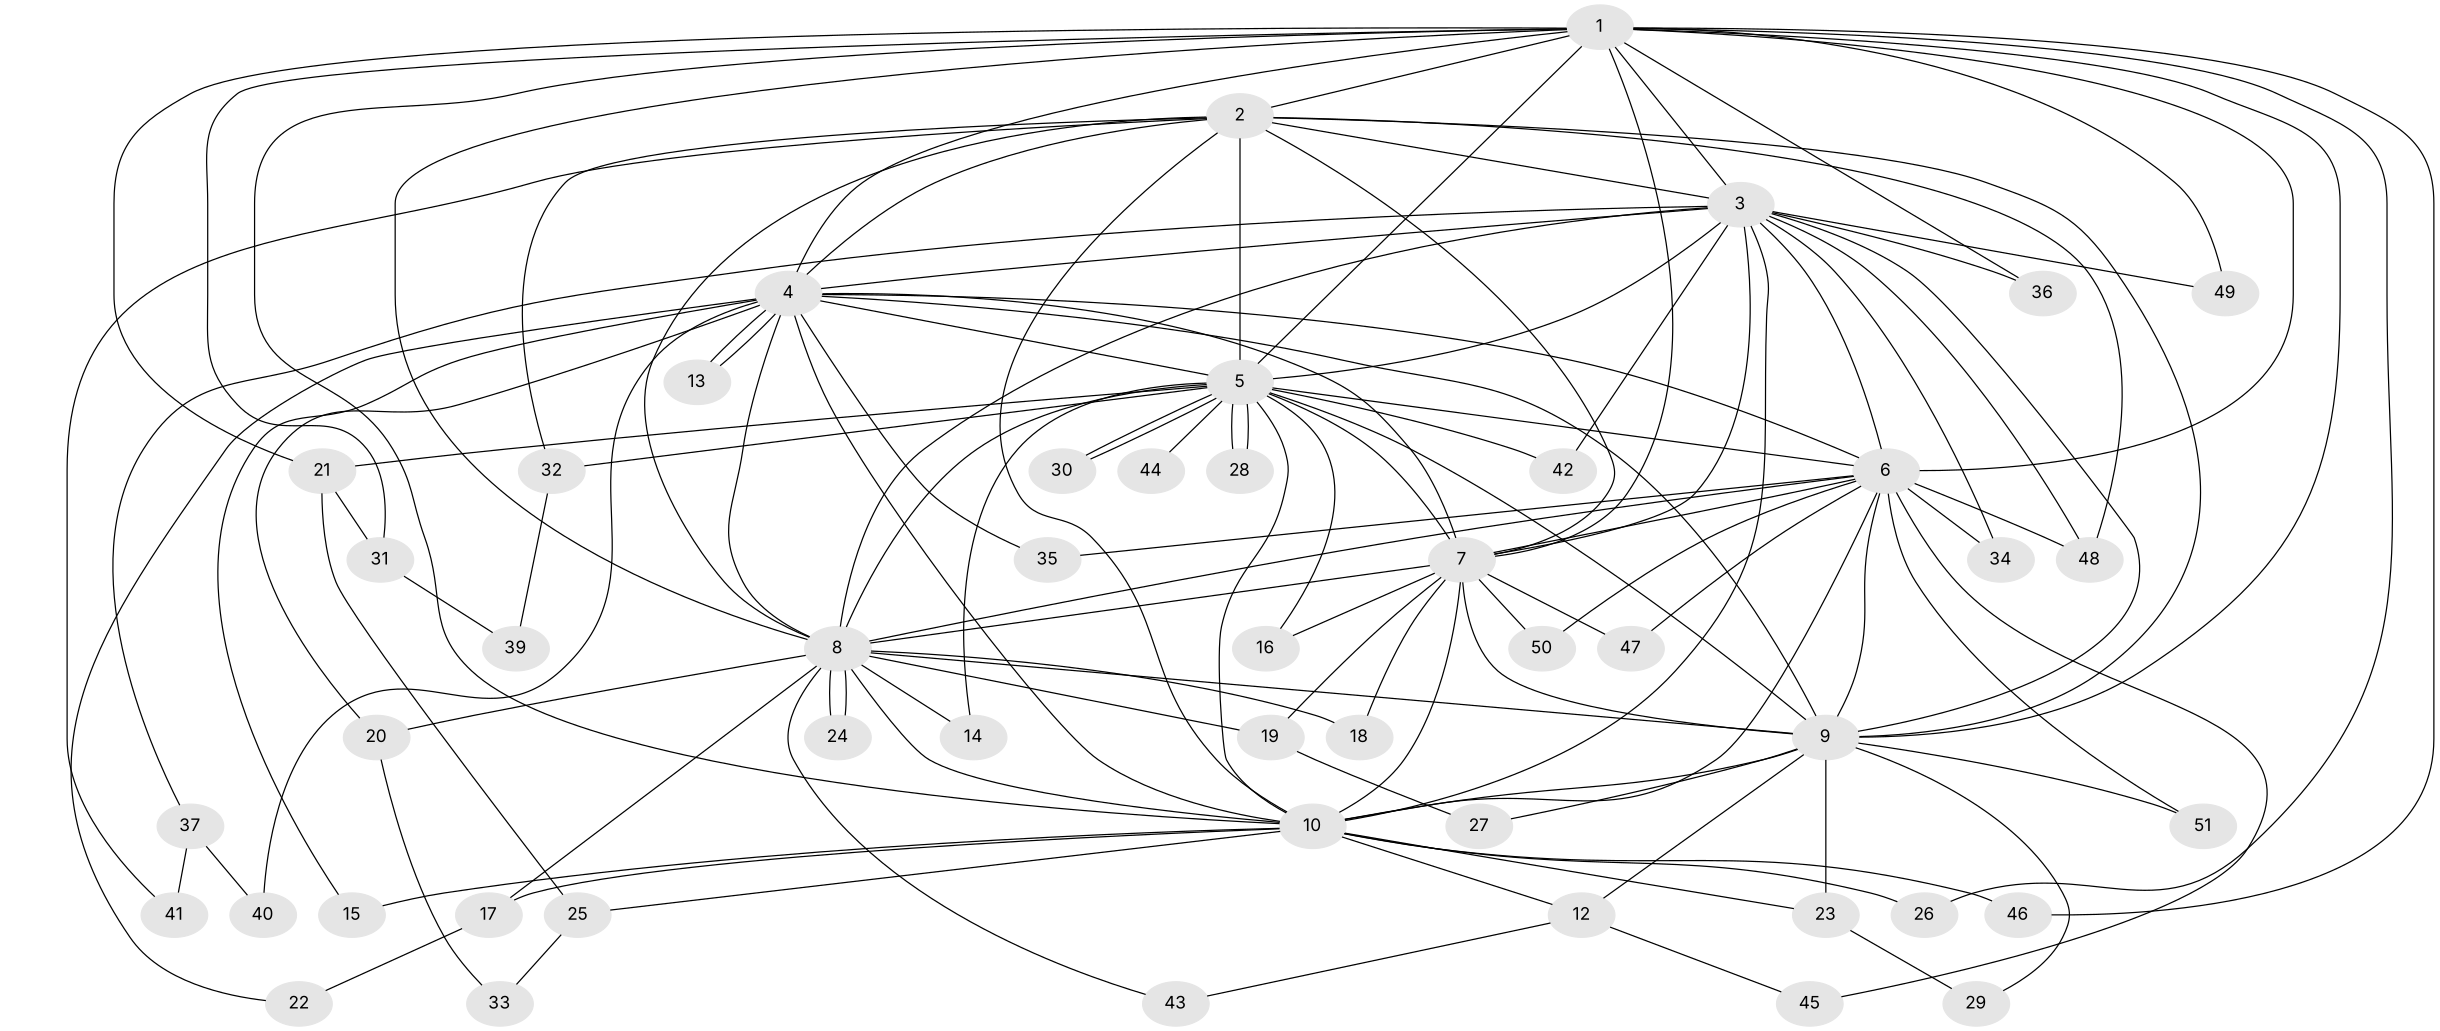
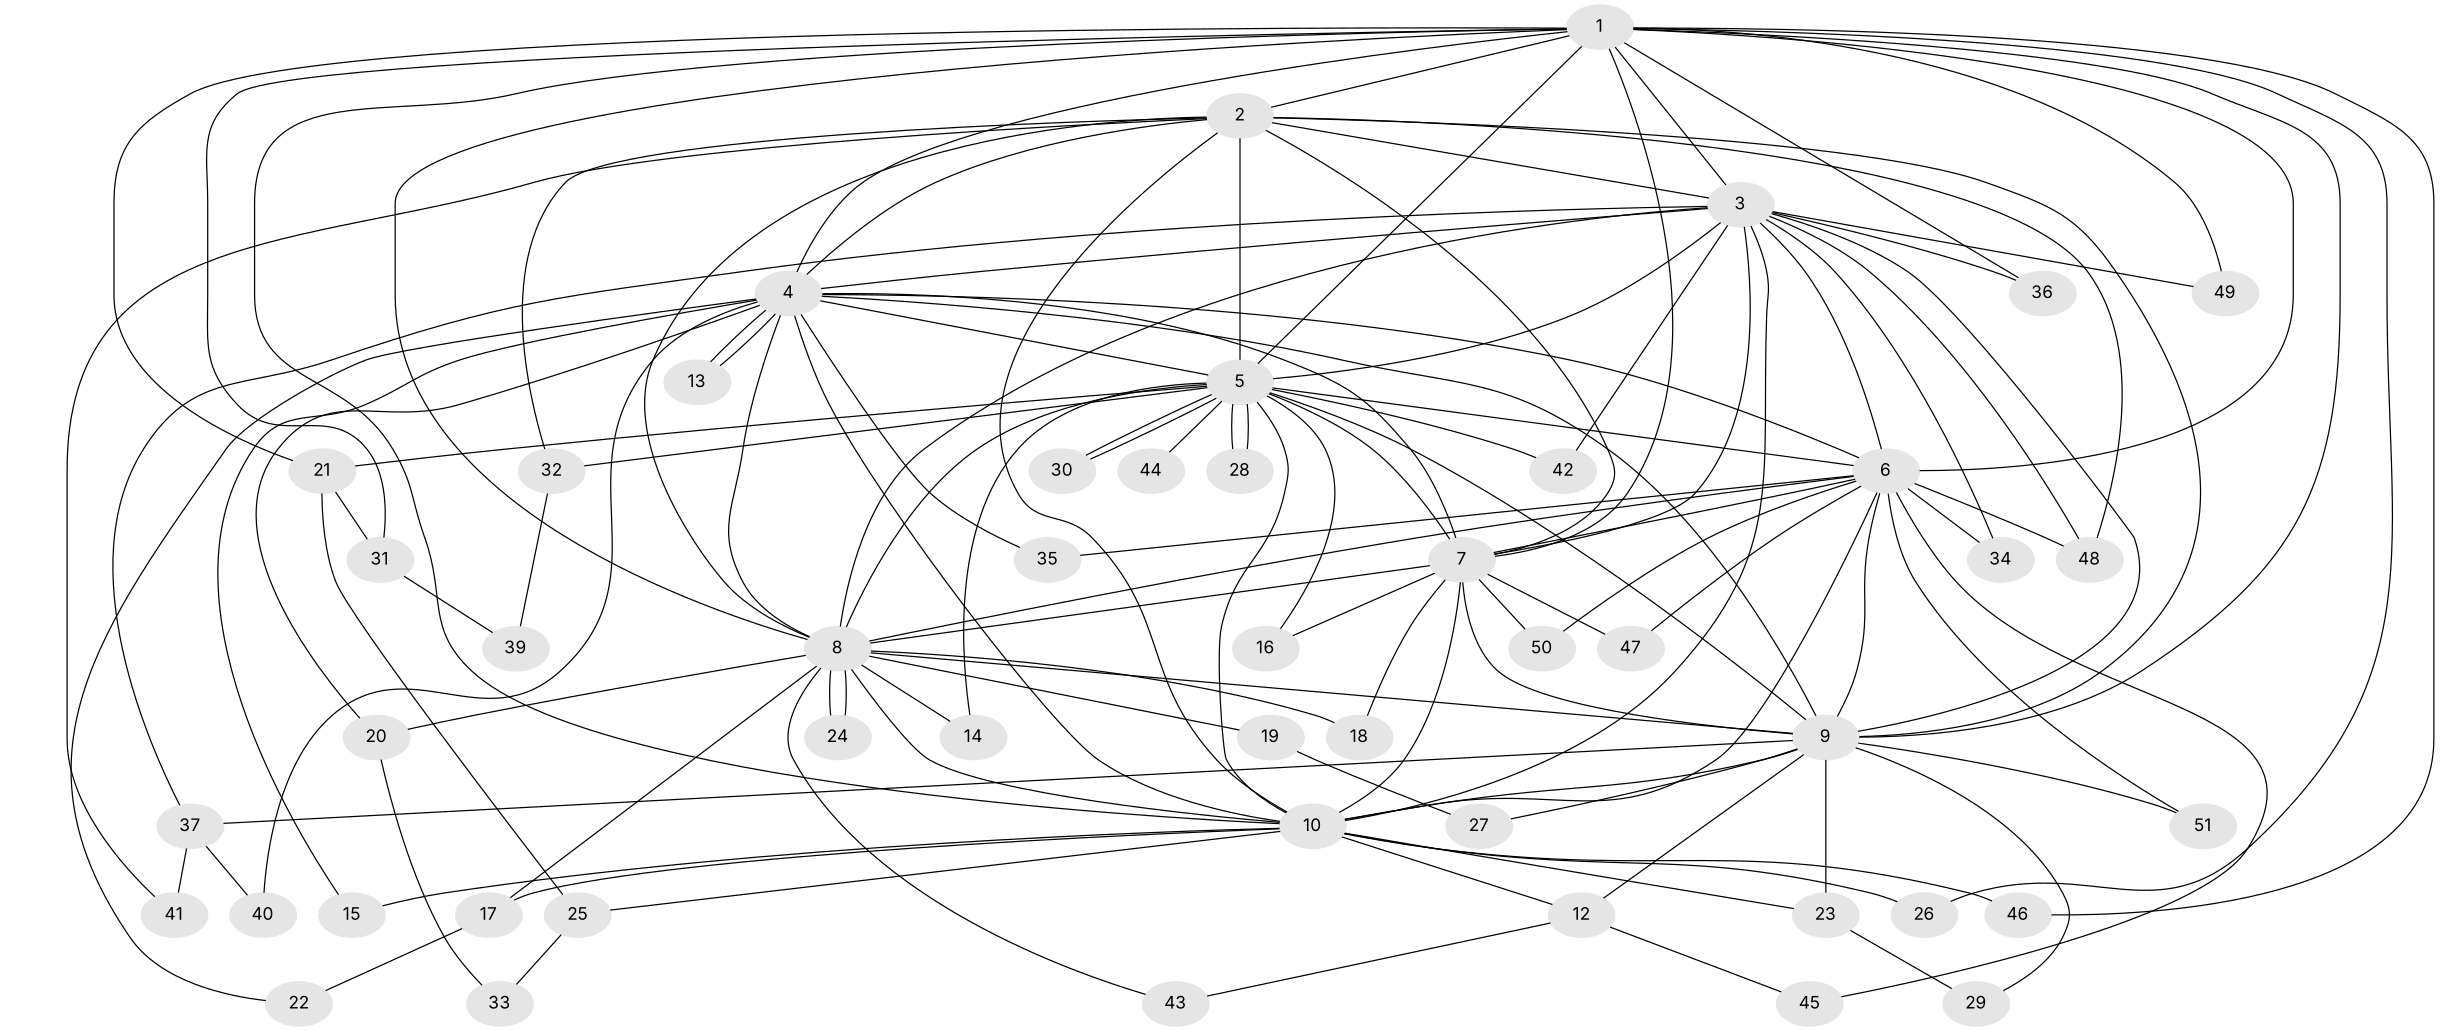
edge "7" -- "19": removed
edge "9" -- "37": added
